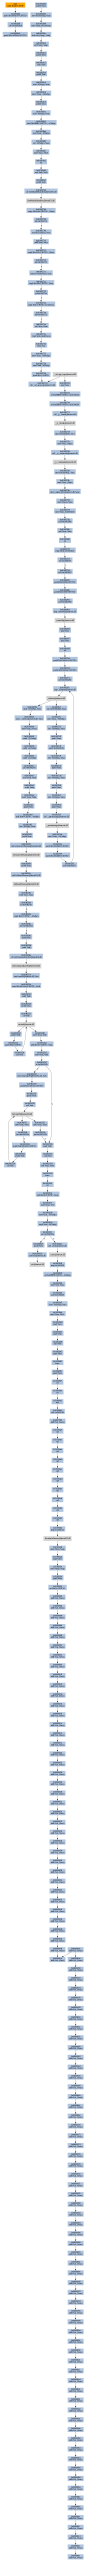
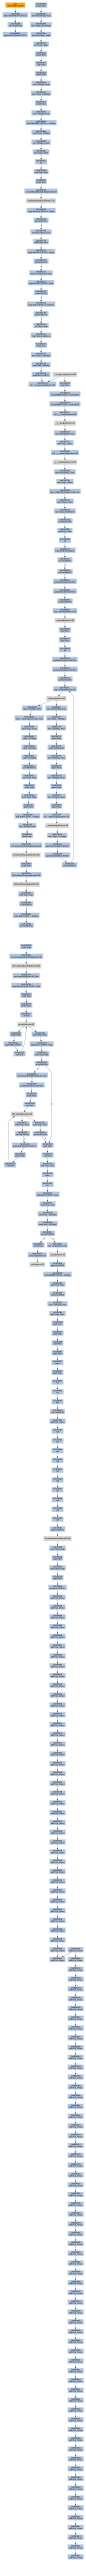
node "0x0100250c pushl %esi": removed
